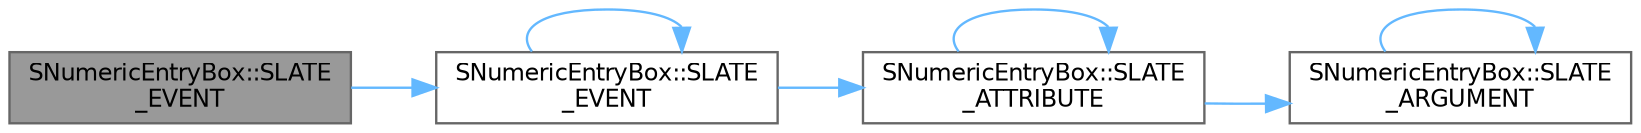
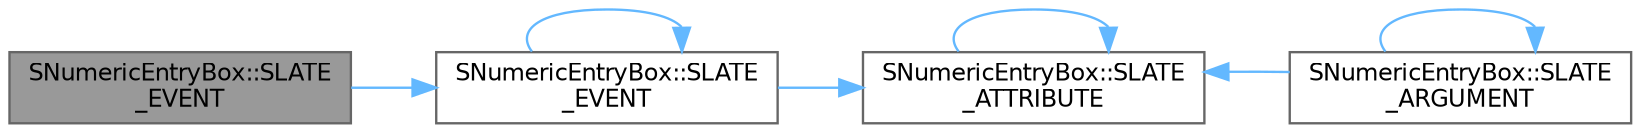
edge "SNumericEntryBox::SLATE _ATTRIBUTE" -> "SNumericEntryBox::SLATE _ARGUMENT": reversed
